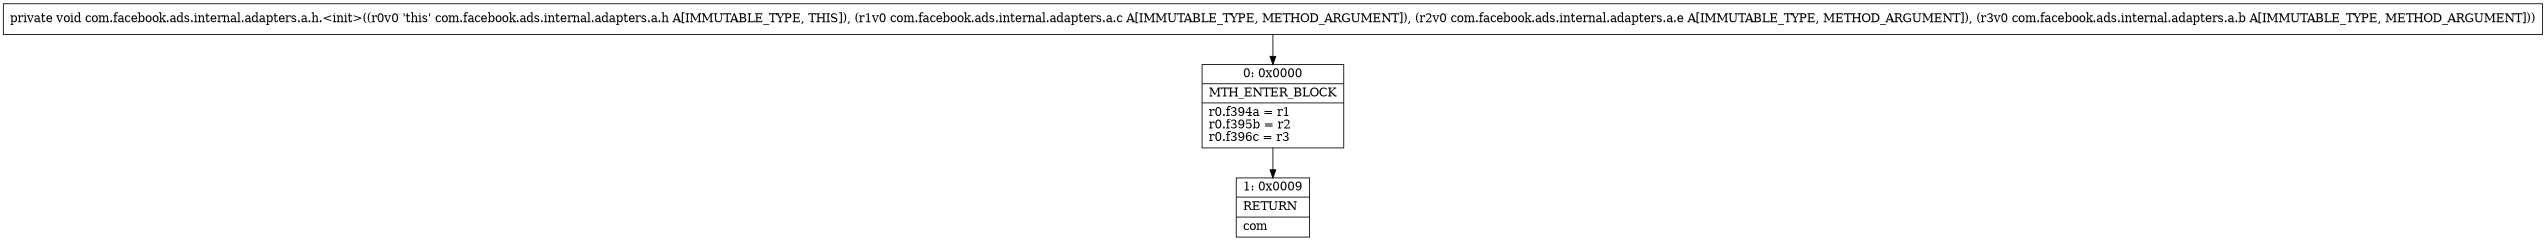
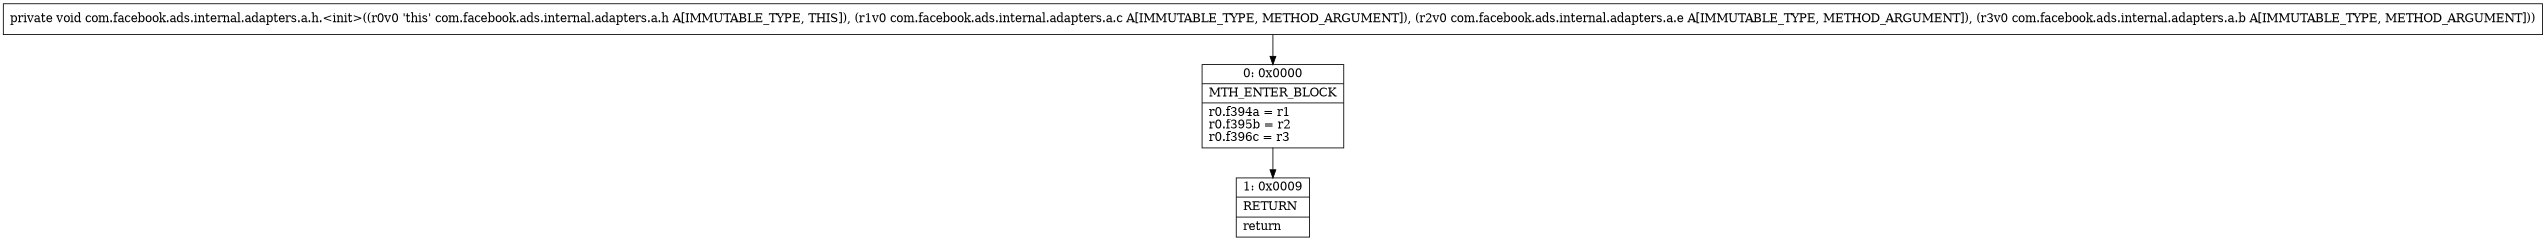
node "1: 0x0009": text "com" -> "return"
